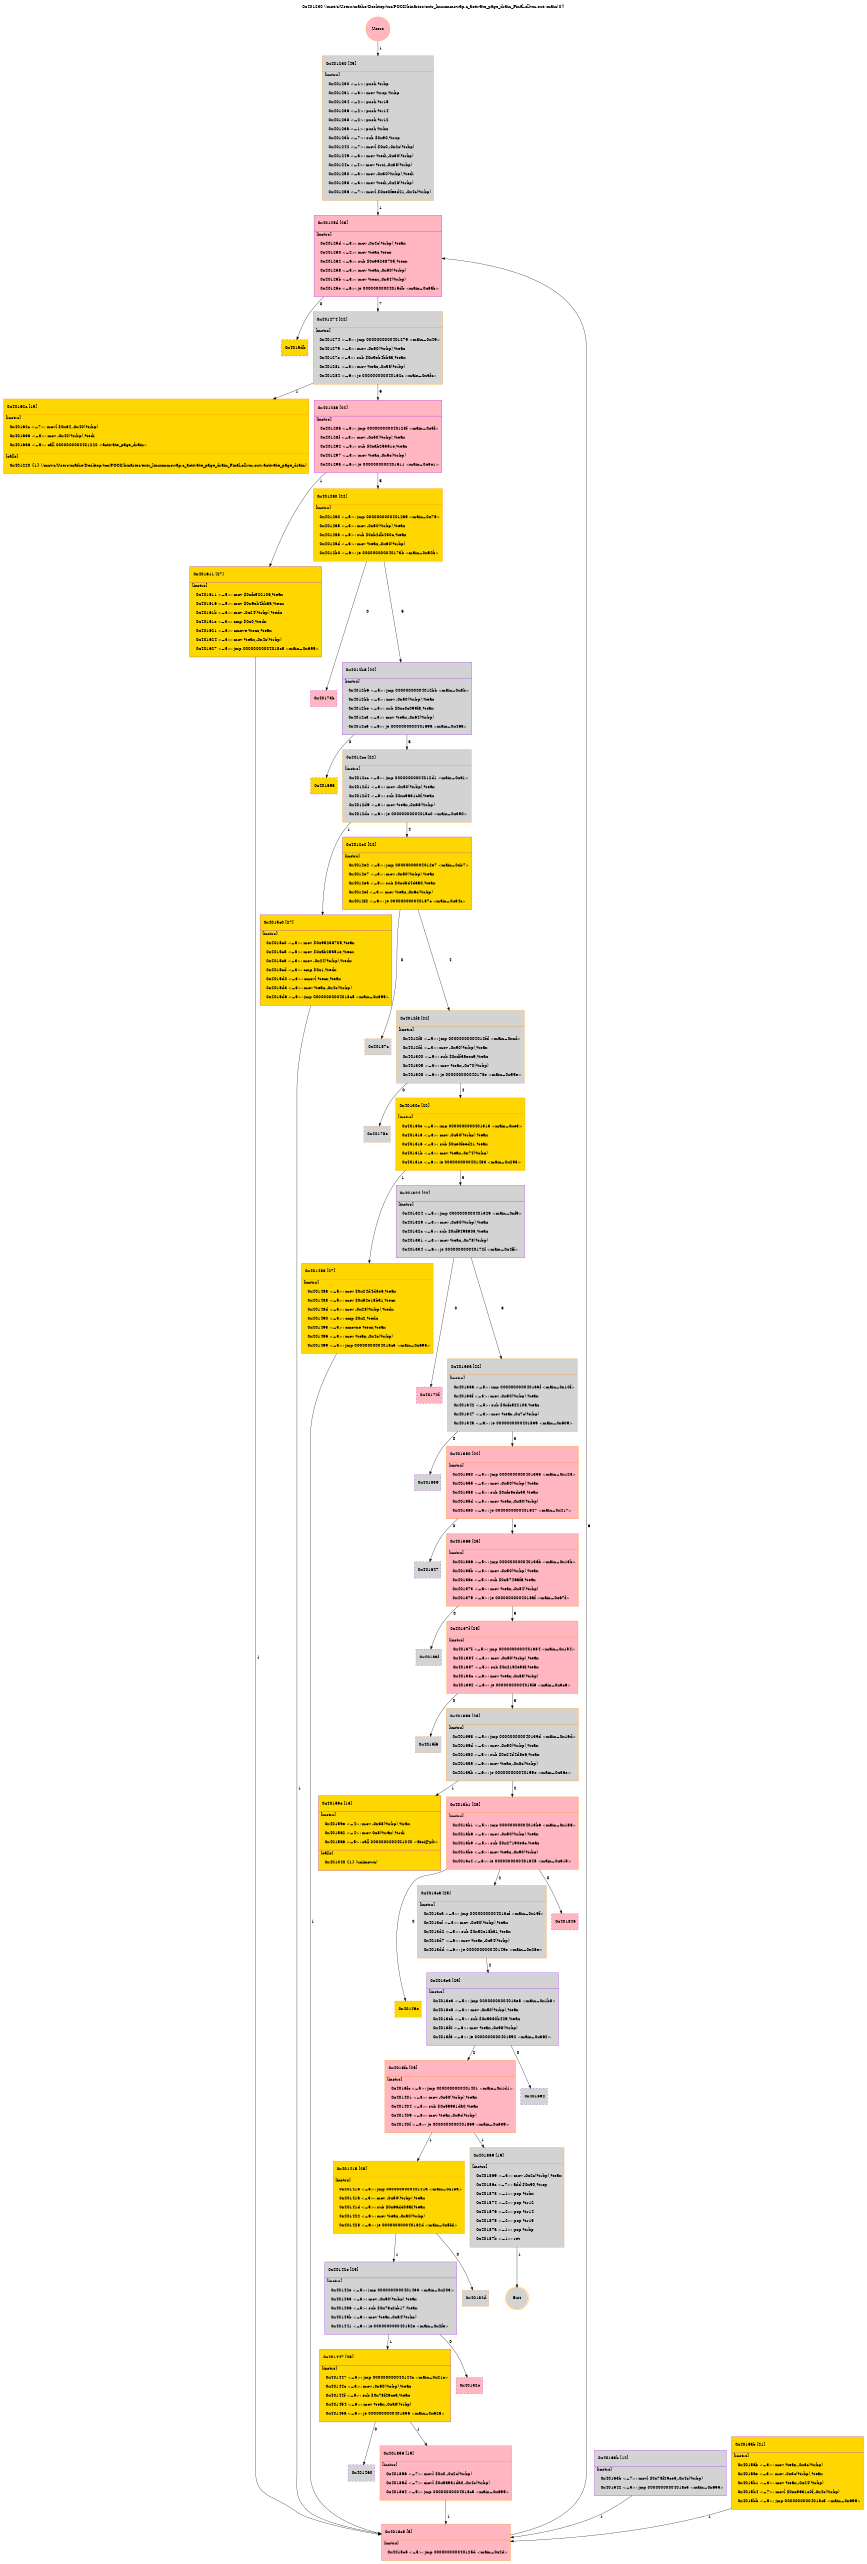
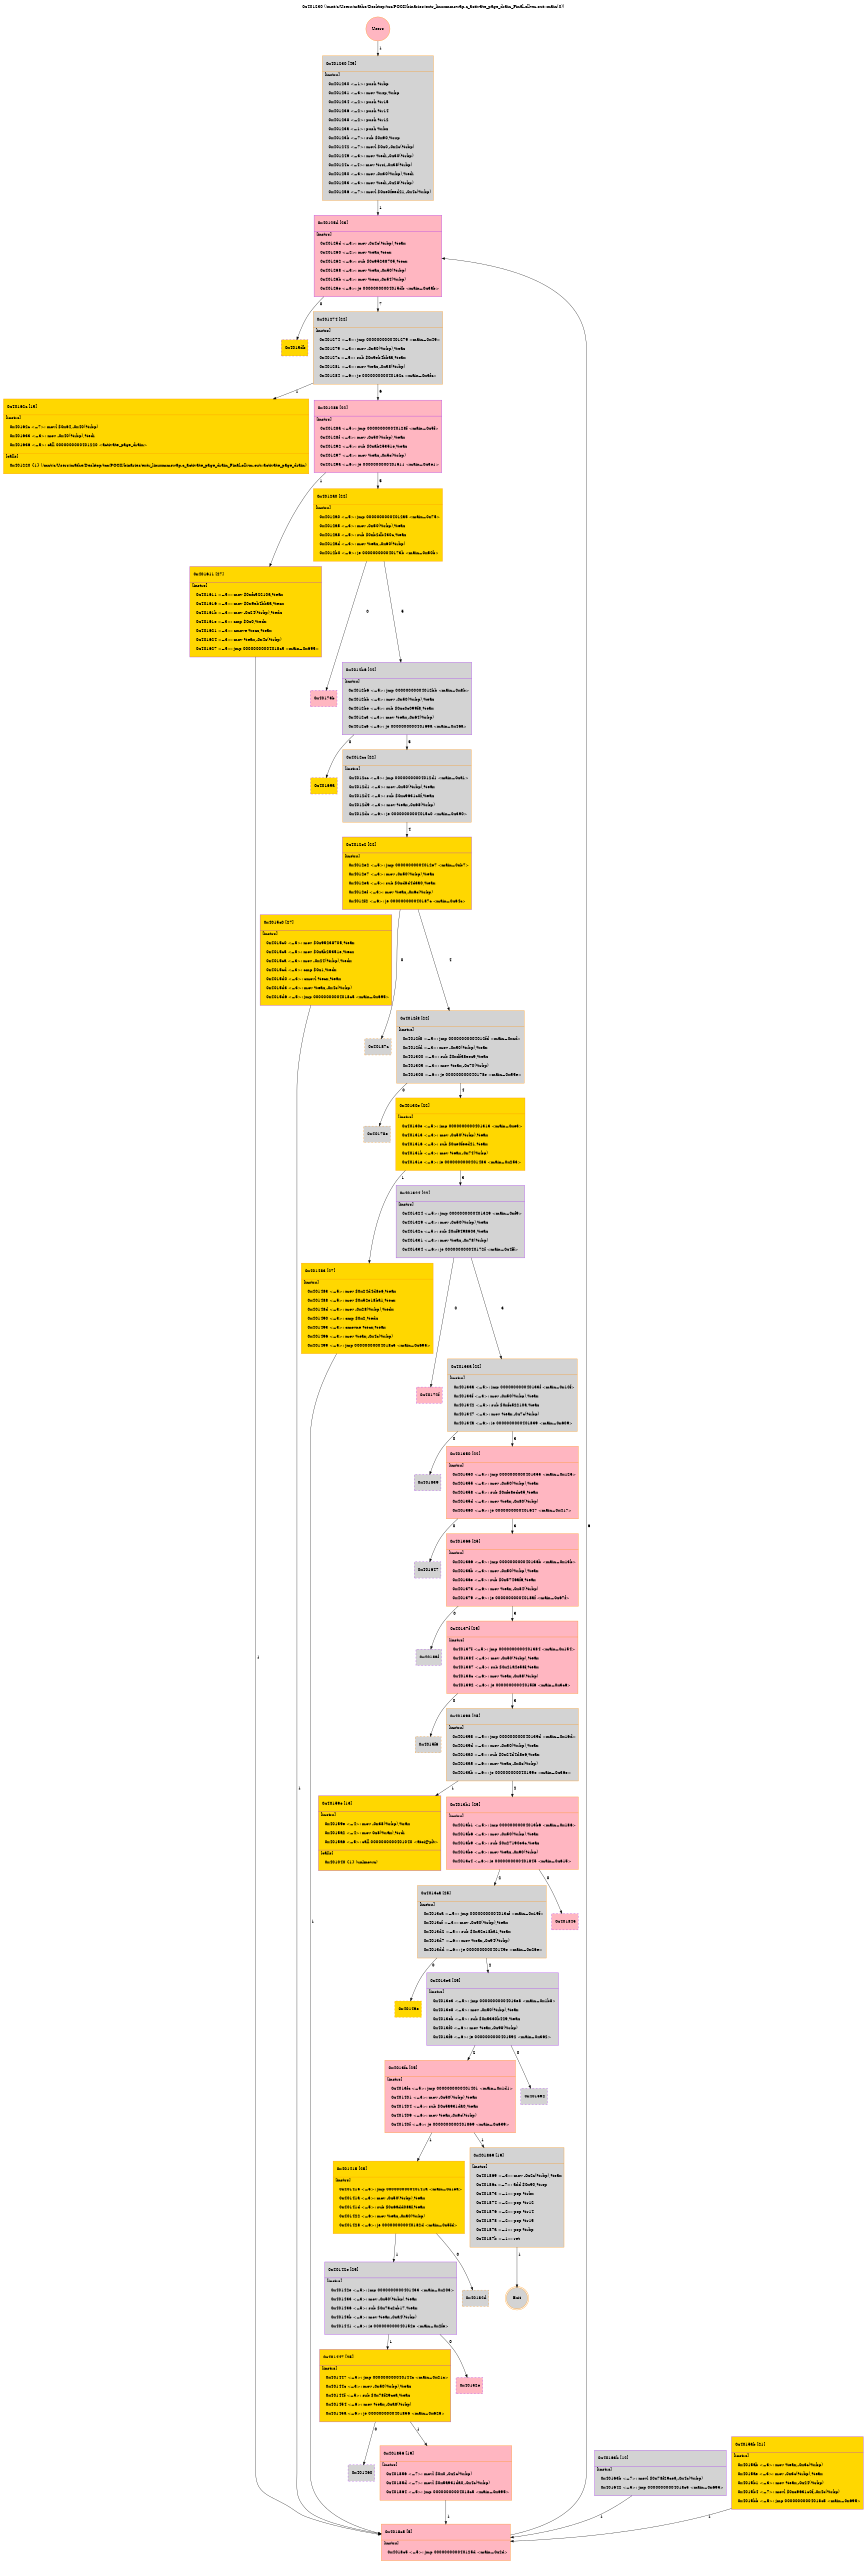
edge "0x4012cc [22]" -> "0x4015c0 [27]": removed, label "1"
edge "0x4013b1 [25]" -> "0x40149e": now "0x4013ca [25]" -> "0x40149e"
